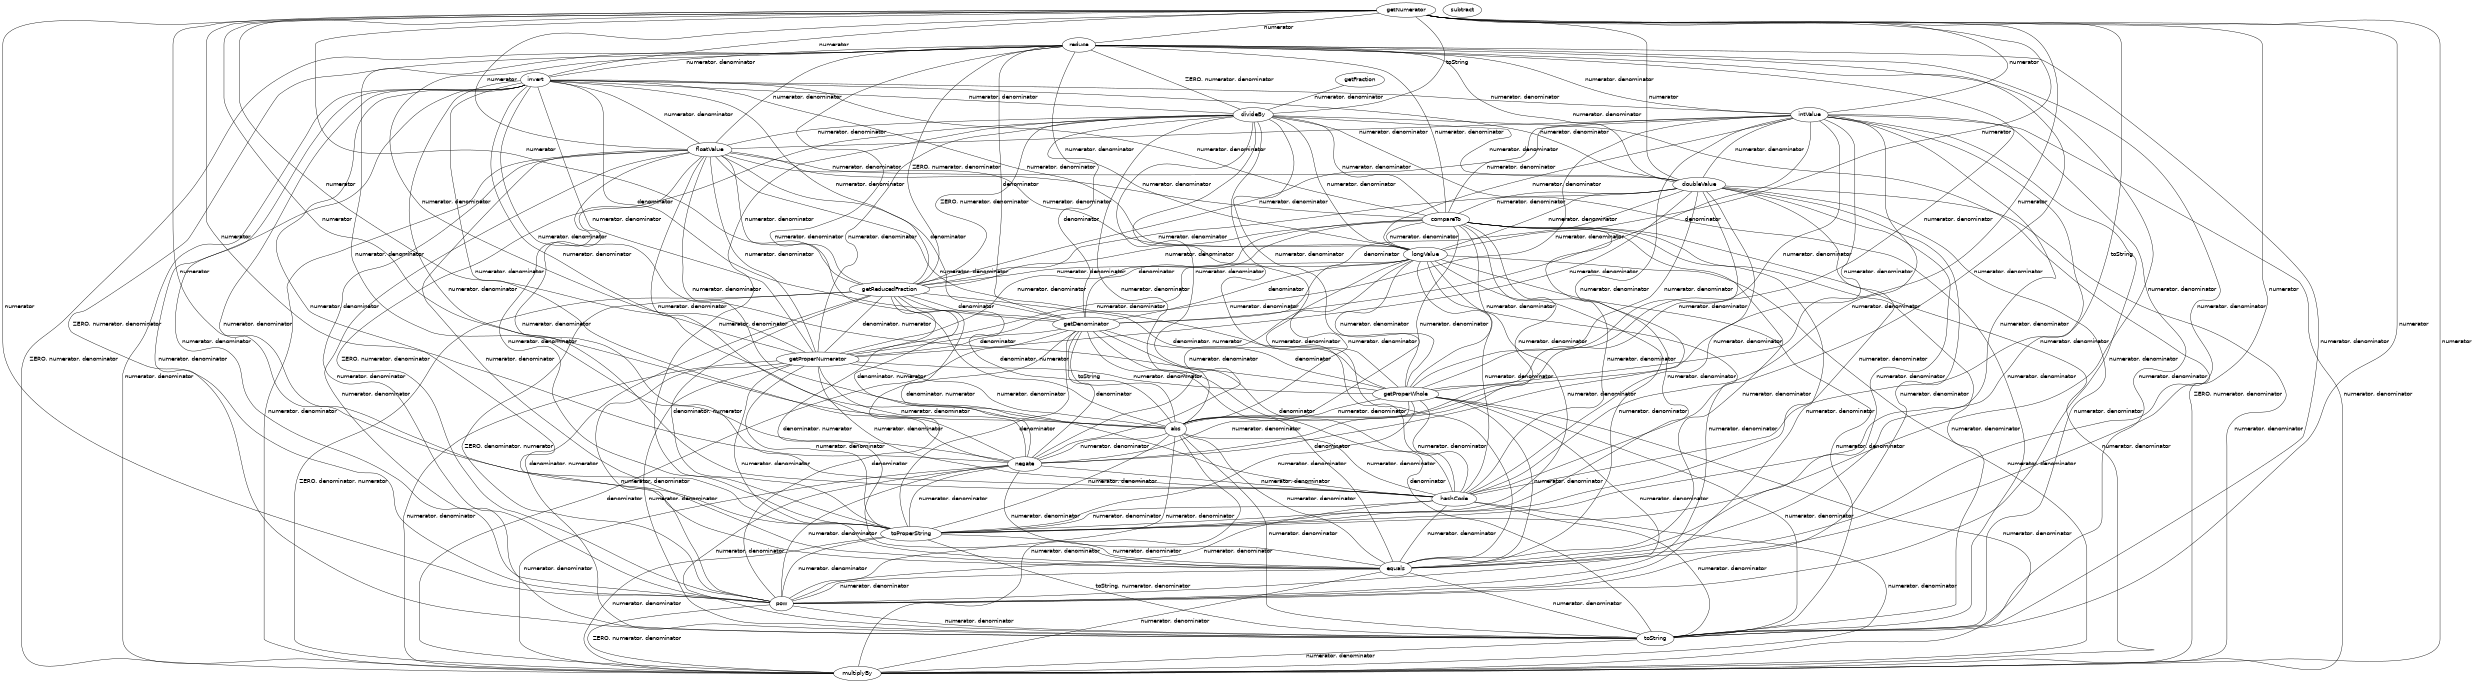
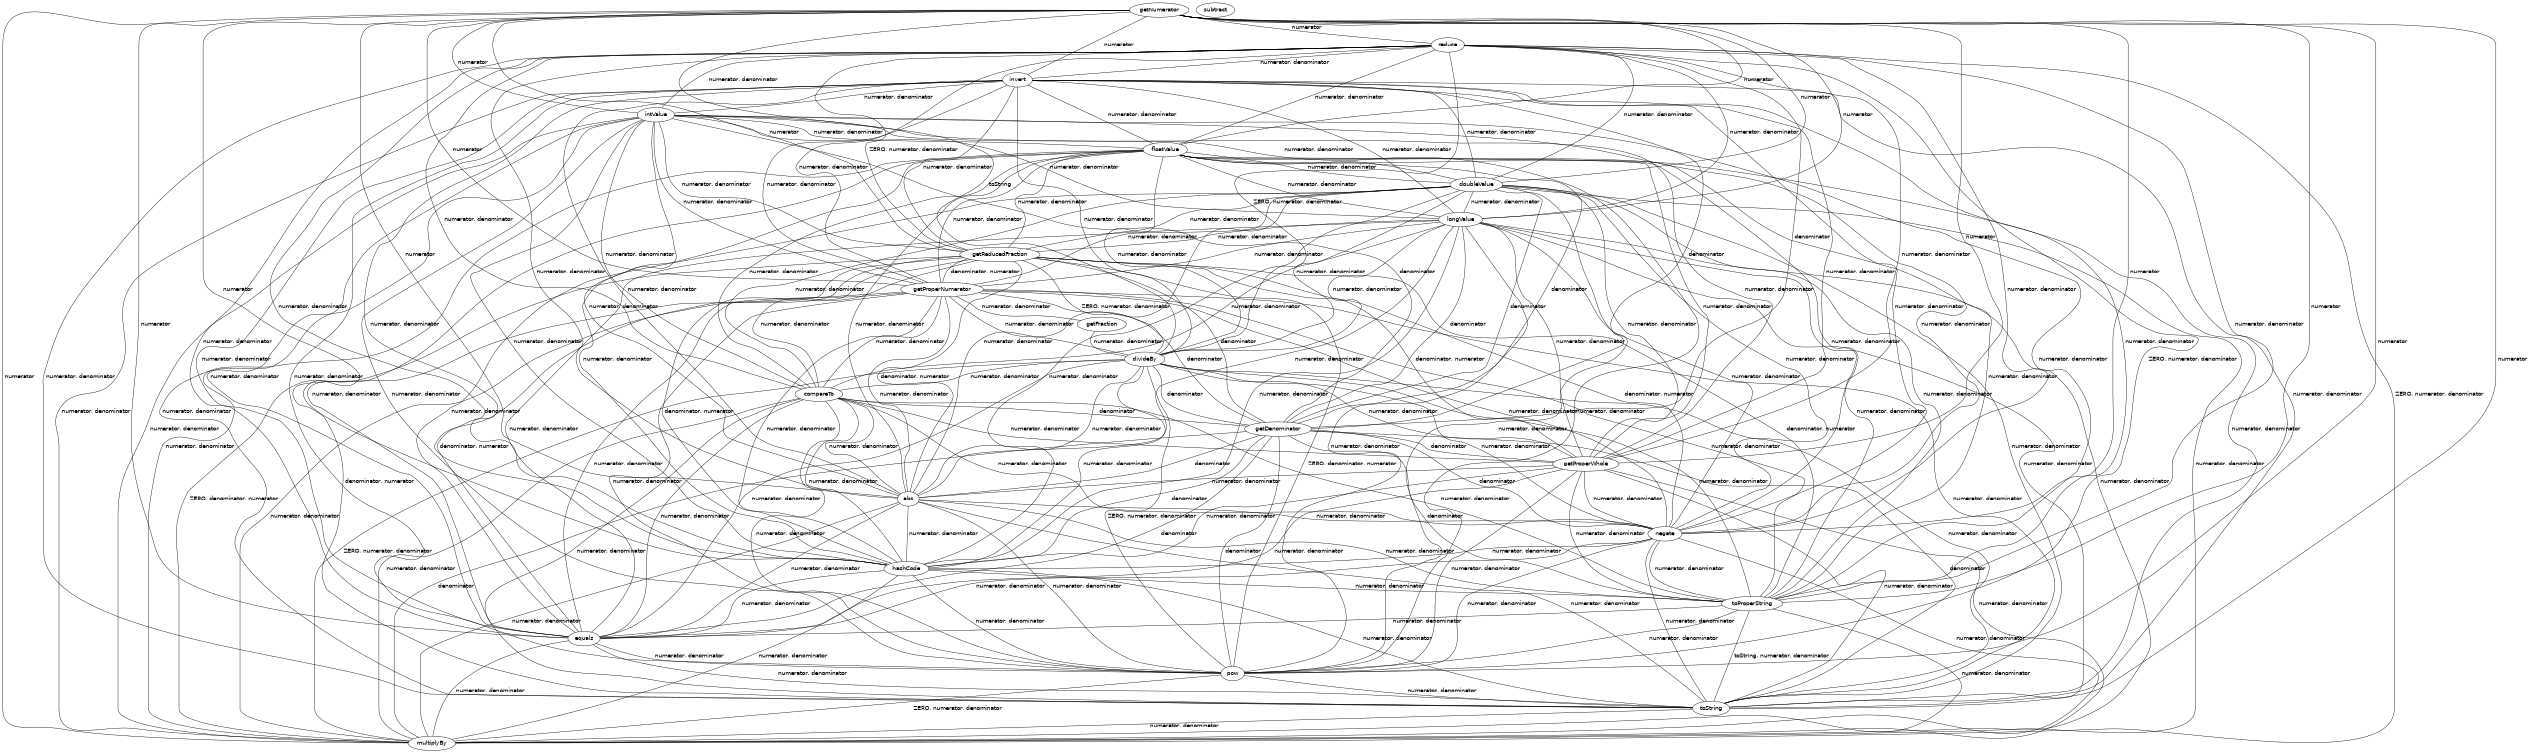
edge "invert" -- "compareTo": removed, label "numerator, denominator"
edge "getNumerator" -- "hashCode": label " toString" -> " numerator"
edge "doubleValue" -- "negate": added, label "numerator, denominator"
edge "getProperNumerator" -- "getProperWhole": now "getProperNumerator" -- "getFraction"
edge "getDenominator" -- "abs": label " toString" -> " denominator"
